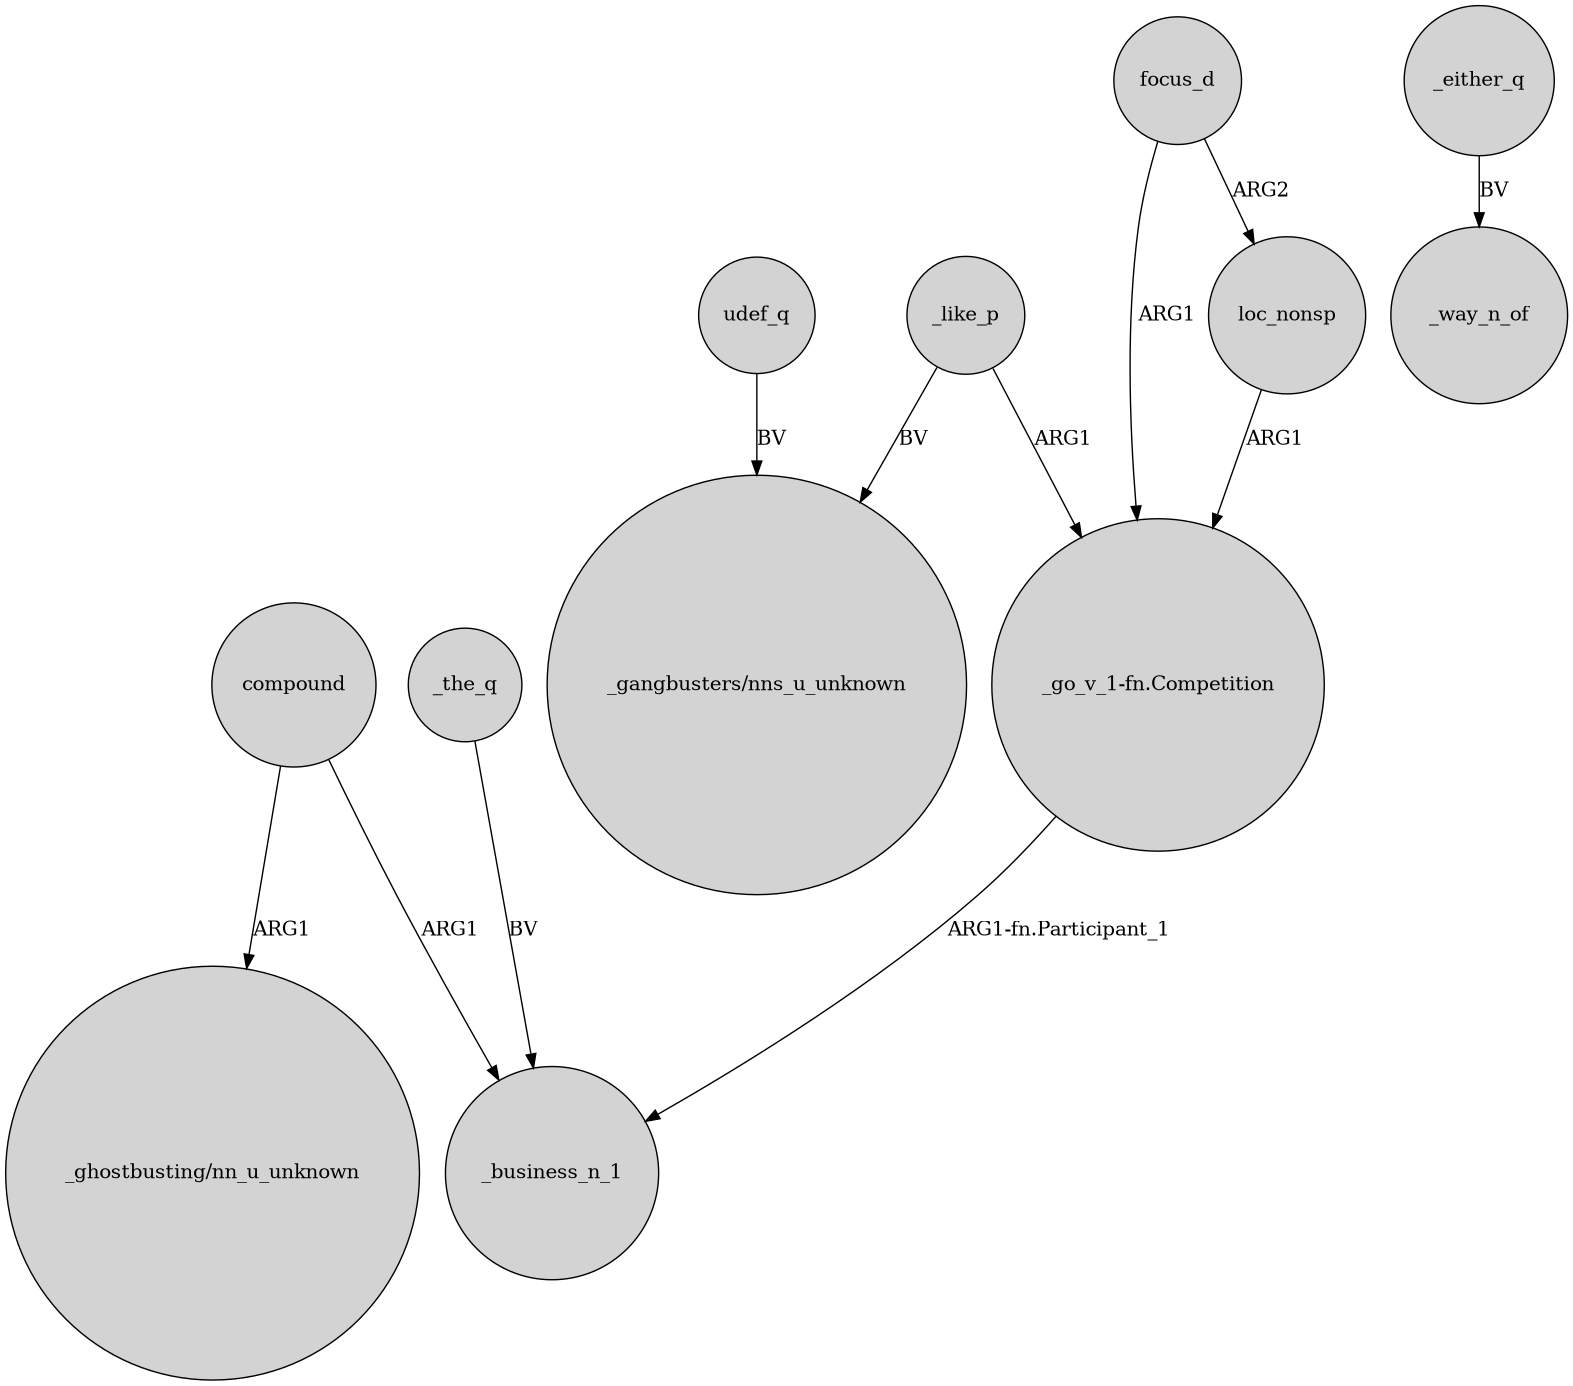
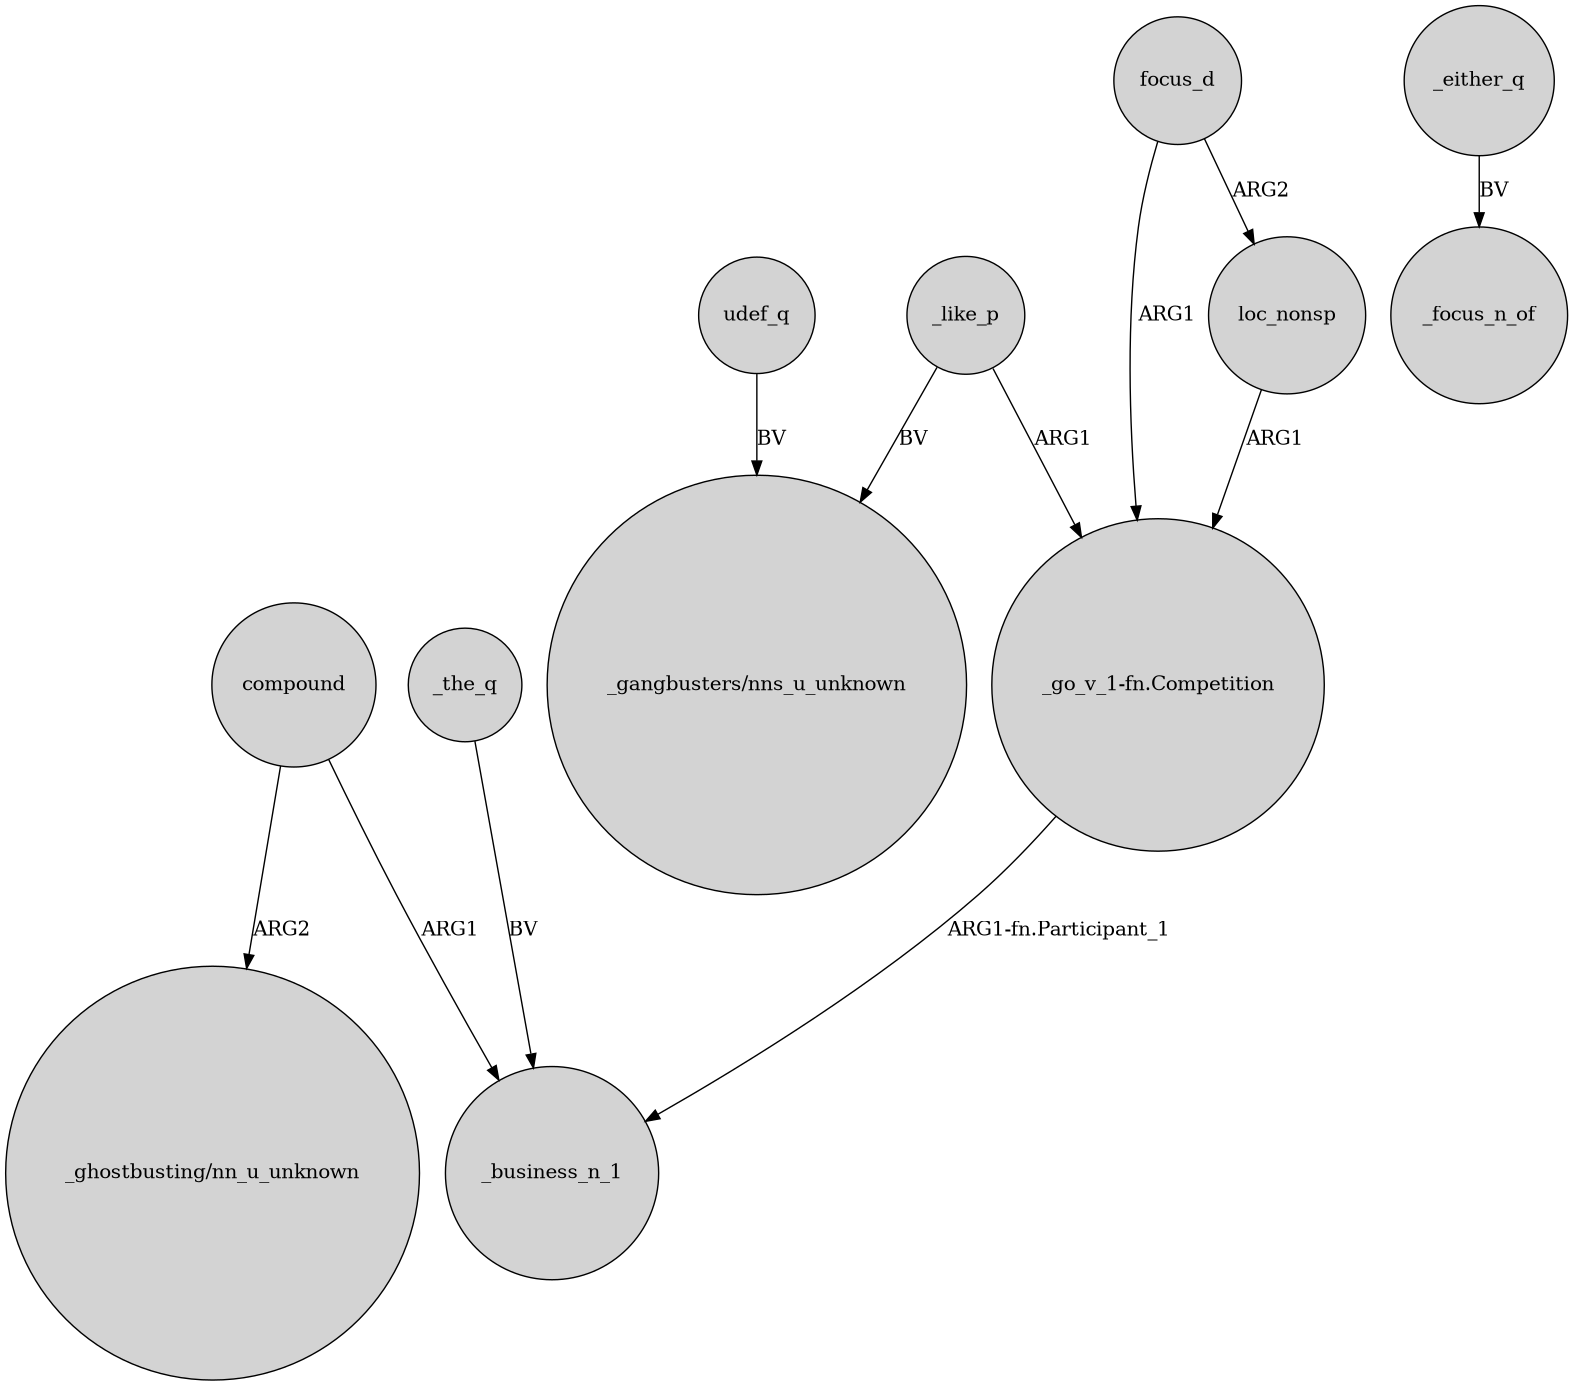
node "_way_n_of": label "_way_n_of" -> "_focus_n_of"
edge "compound" -> "_ghostbusting/nn_u_unknown": label "ARG1" -> "ARG2"
